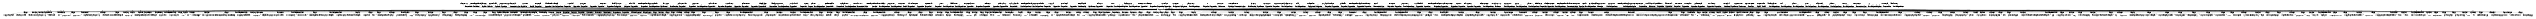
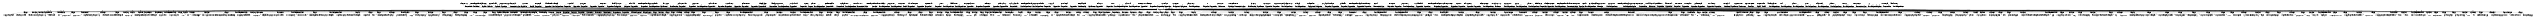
node "PresidentAbraham": label "PresidentAbraham" -> "SkilledWorker"
node "Dueler": label "Dueler" -> "HonestAbe"
node "TadLincoln": removed
